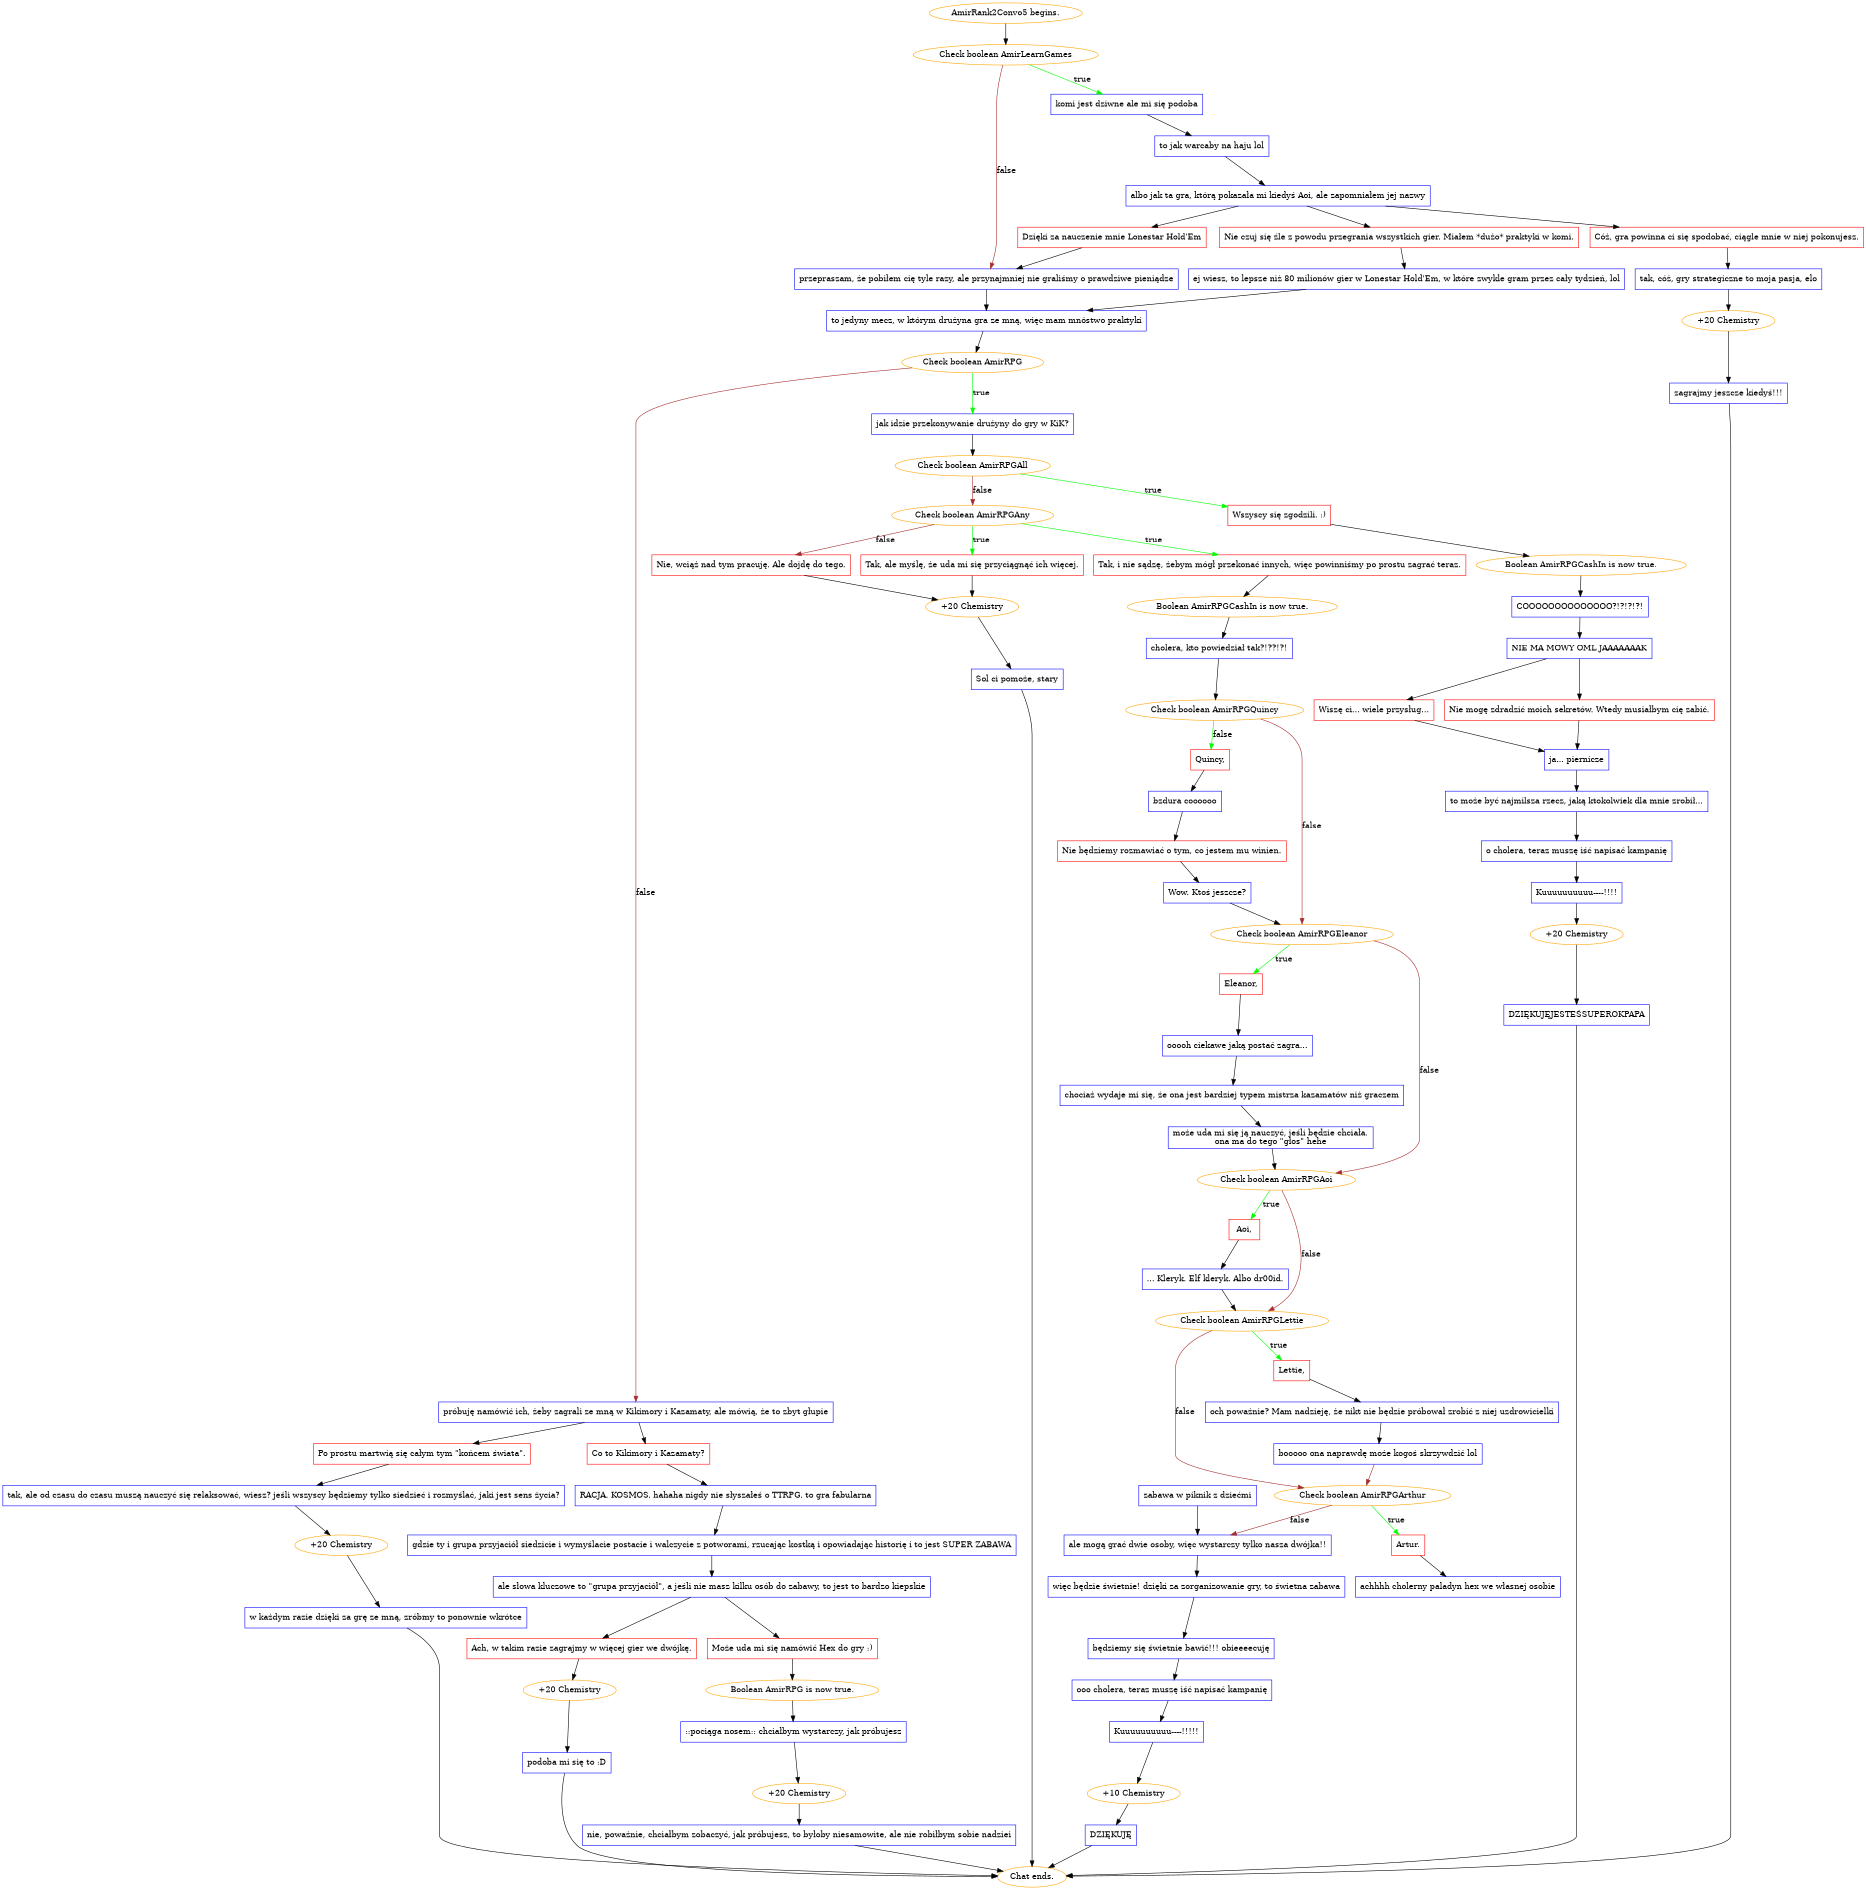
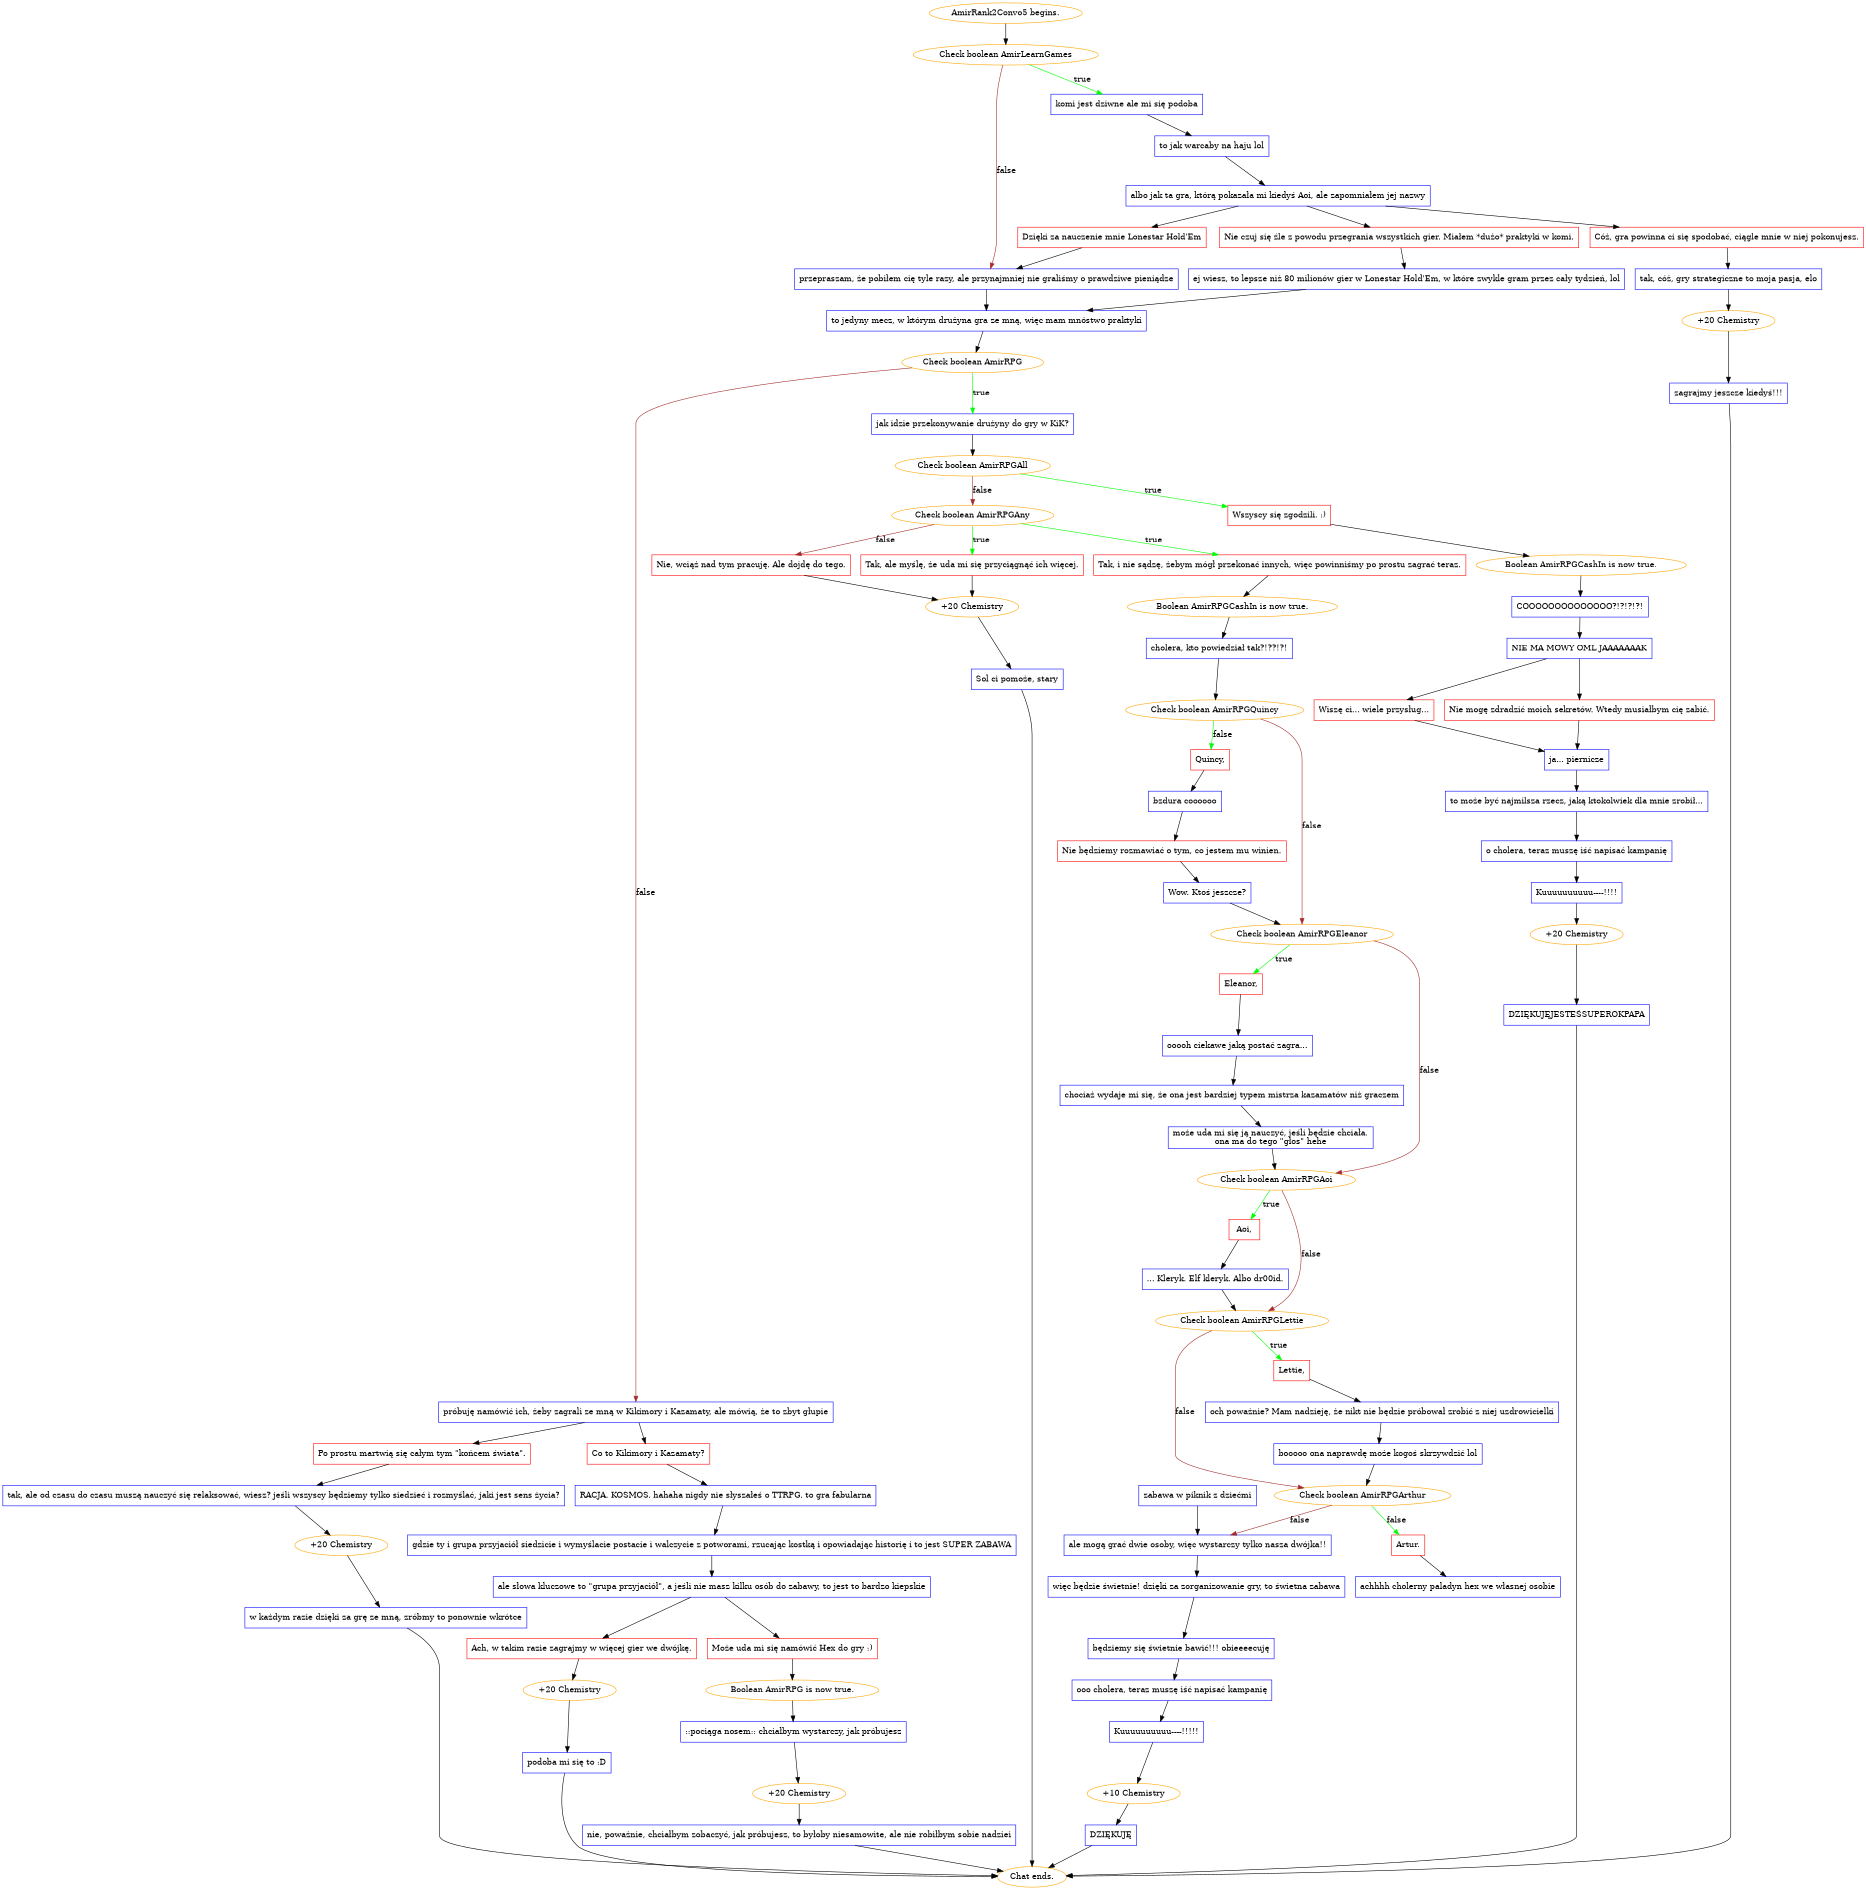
edge "booooo ona naprawdę może kogoś skrzywdzić lol" -> "Check boolean AmirRPGArthur": color brown -> black
edge "Check boolean AmirRPGArthur" -> "Artur.": label "true" -> "false"
